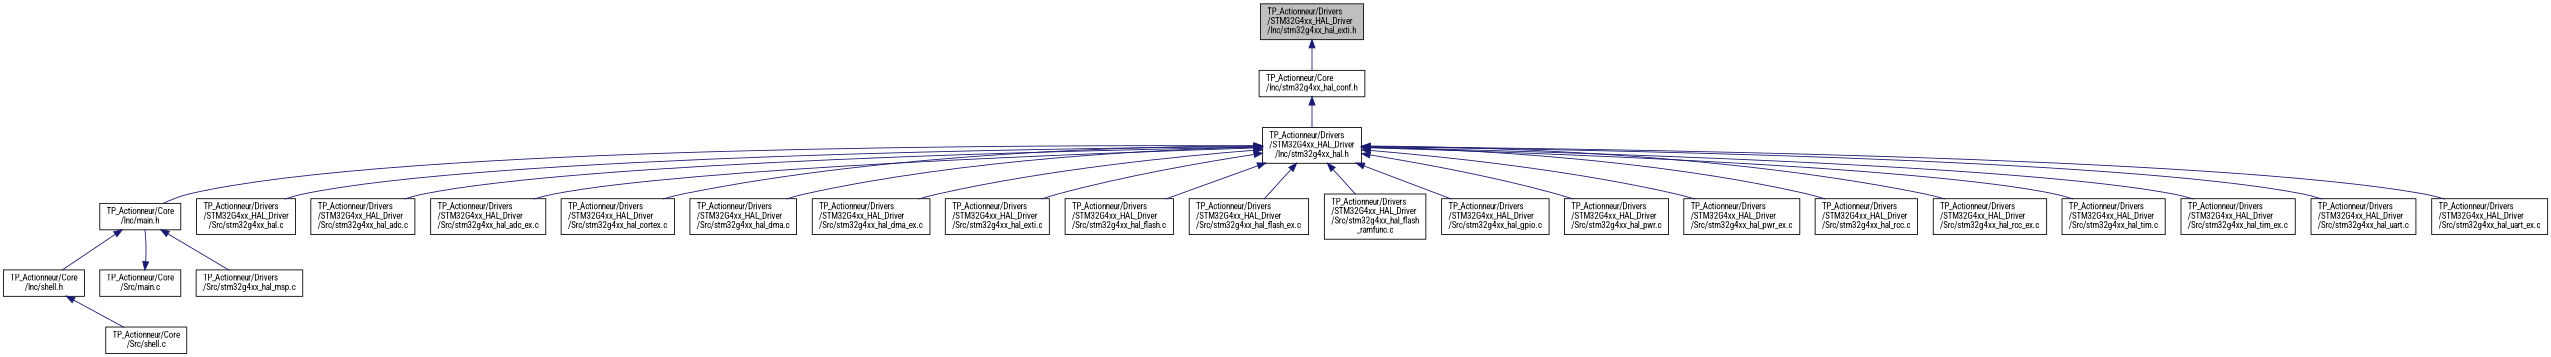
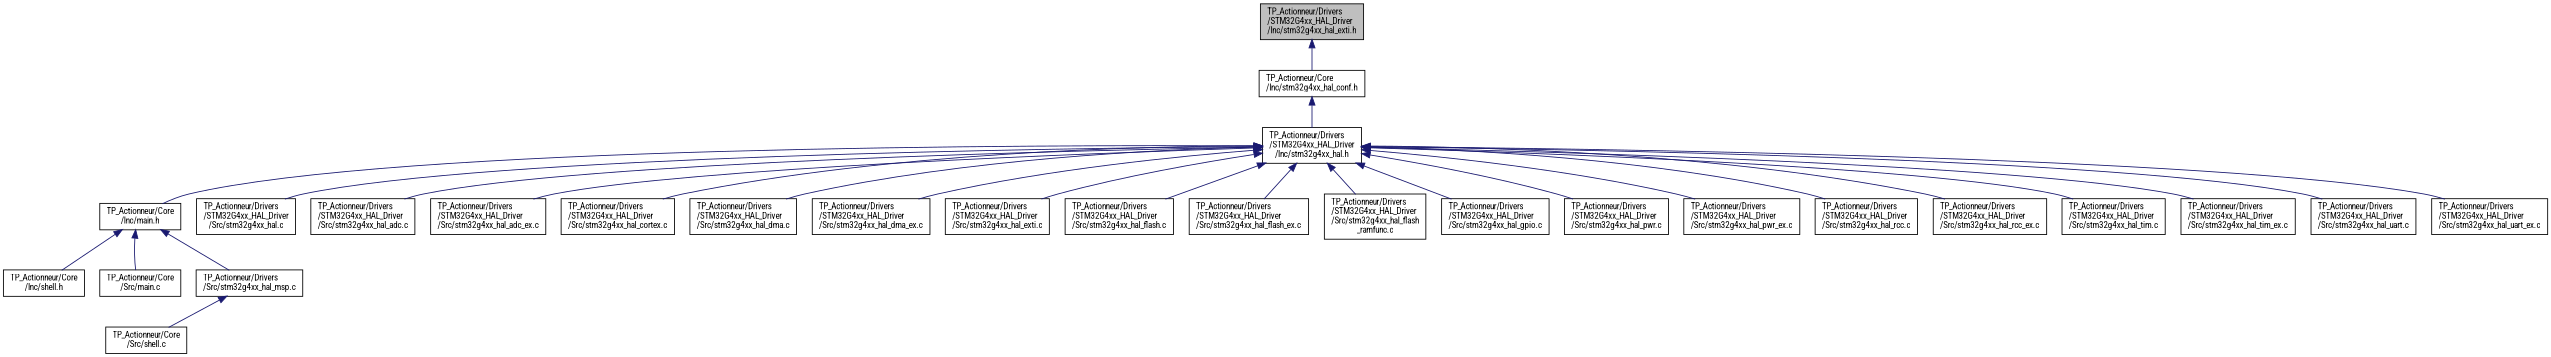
edge "TP_Actionneur/Core /Inc/main.h" -> "TP_Actionneur/Core /Src/main.c": reversed
edge "TP_Actionneur/Core /Src/shell.c" -> "TP_Actionneur/Core /Inc/shell.h": now "TP_Actionneur/Core /Src/shell.c" -> "TP_Actionneur/Drivers /Src/stm32g4xx_hal_msp.c"
